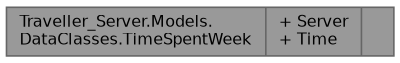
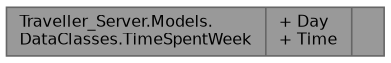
node "Traveller_Server.Models.": text "+ Server" -> "+ Day"
